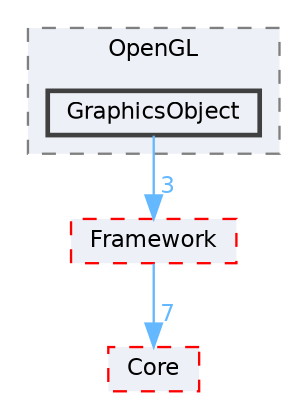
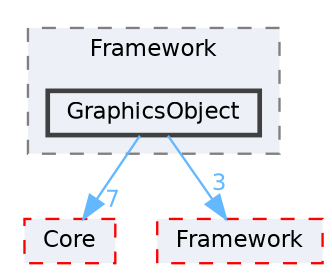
cluster "OpenGL": label "OpenGL" -> "Framework"
edge "Framework" -> "Core": now "GraphicsObject" -> "Core"
